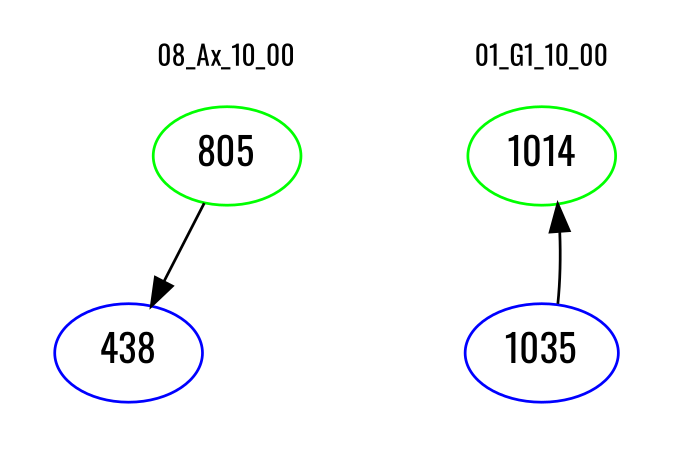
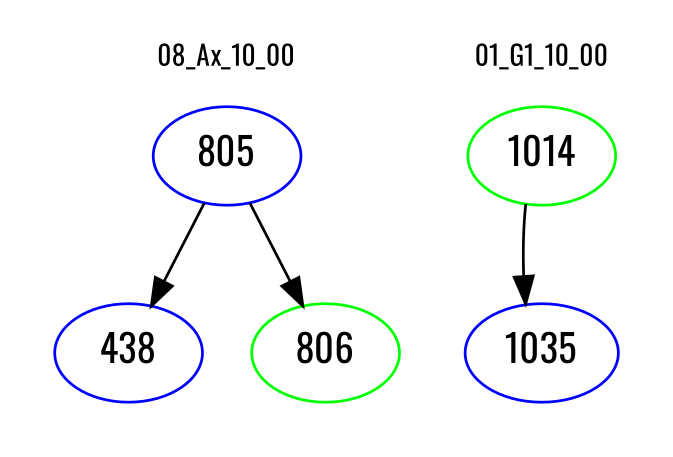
node "805": color green -> blue
edge "1035" -> "1014": reversed
node "806": added
